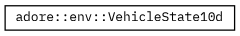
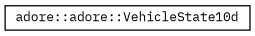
node "adore::env::VehicleState10d": label "adore::env::VehicleState10d" -> "adore::adore::VehicleState10d"
